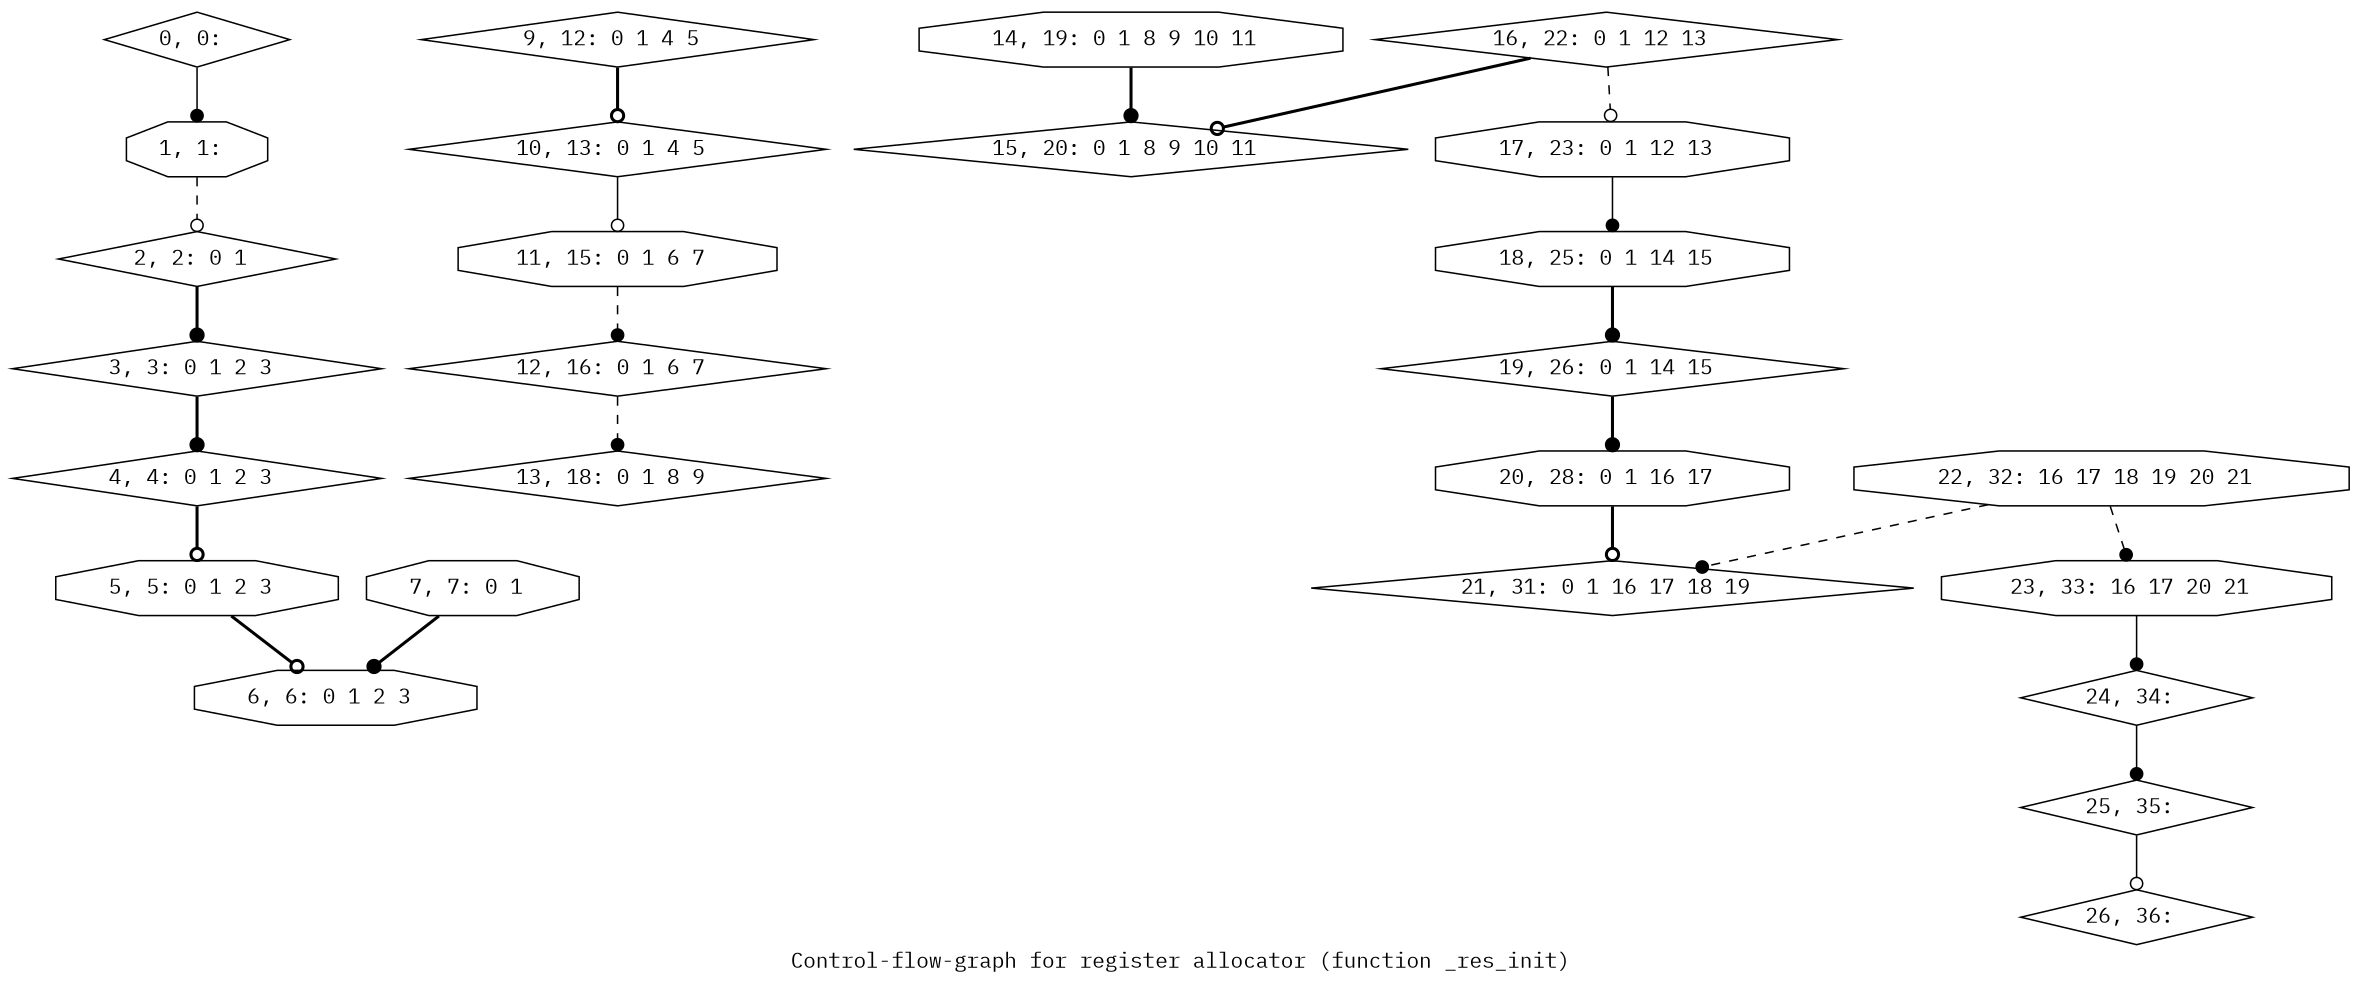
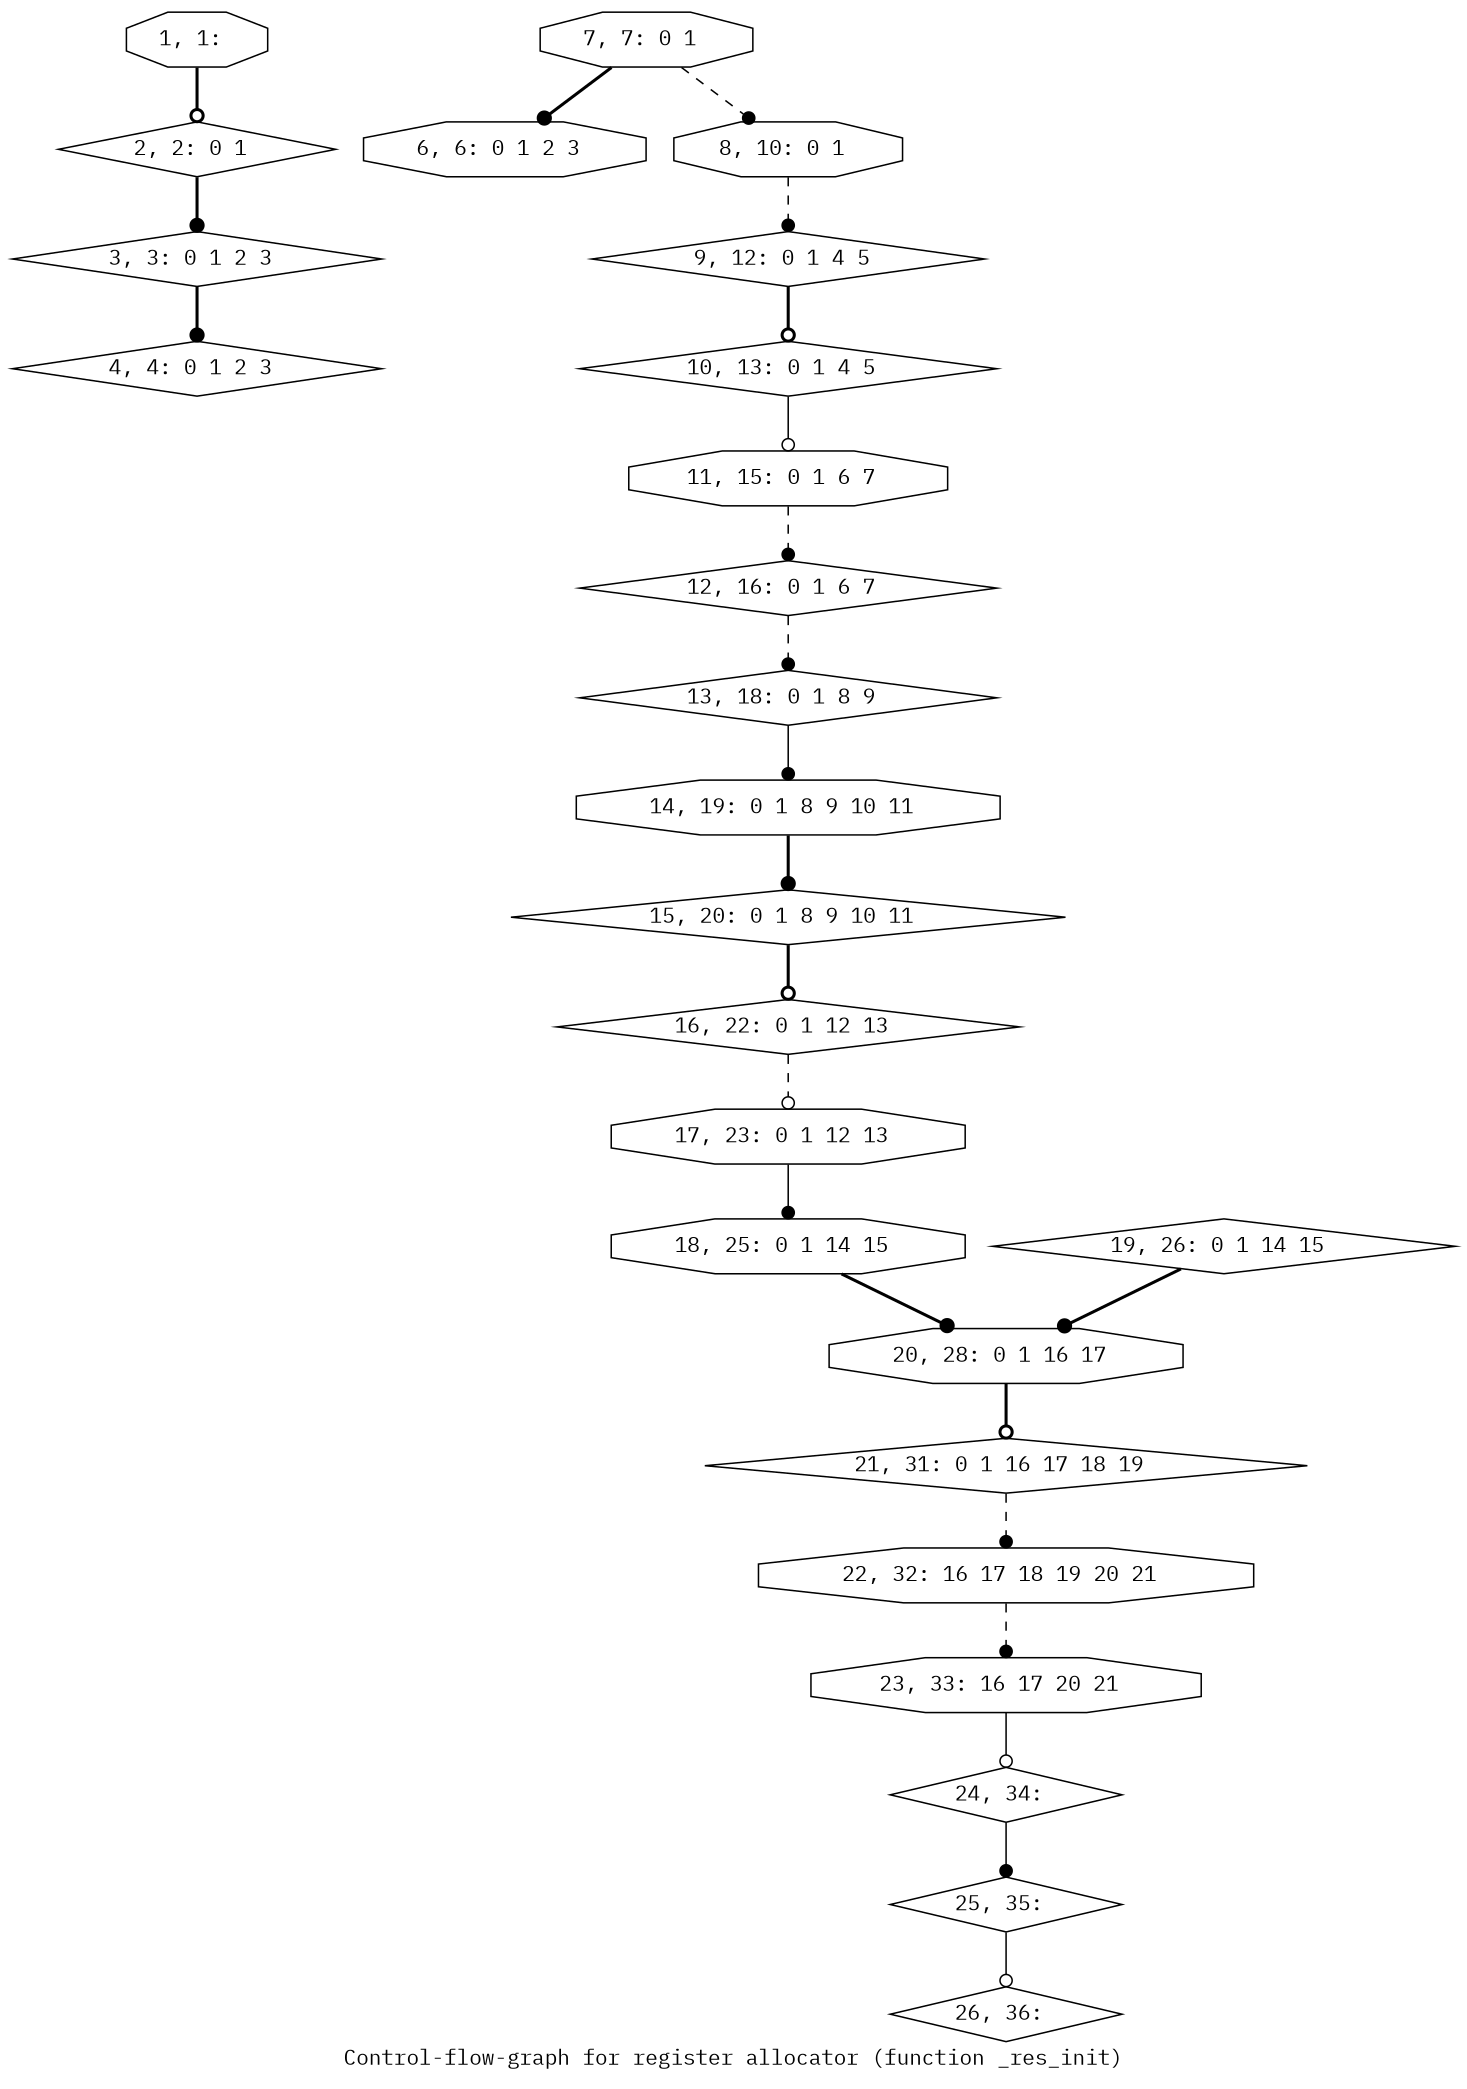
node "0, 0:": removed
edge "16, 22: 0 1 12 13" -> "15, 20: 0 1 8 9 10 11": reversed
node "8, 10: 0 1": added
edge "1, 1:" -> "2, 2: 0 1": style dashed -> bold
edge "18, 25: 0 1 14 15" -> "19, 26: 0 1 14 15": now "18, 25: 0 1 14 15" -> "20, 28: 0 1 16 17"
edge "22, 32: 16 17 18 19 20 21" -> "21, 31: 0 1 16 17 18 19": reversed
node "5, 5: 0 1 2 3": removed
edge "23, 33: 16 17 20 21" -> "24, 34:": arrowhead dot -> odot
edge "13, 18: 0 1 8 9" -> "14, 19: 0 1 8 9 10 11": added
